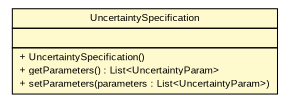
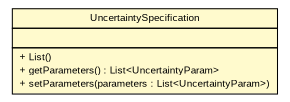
node "UncertaintySpecification": text "+ UncertaintySpecification()" -> "+ List()"
